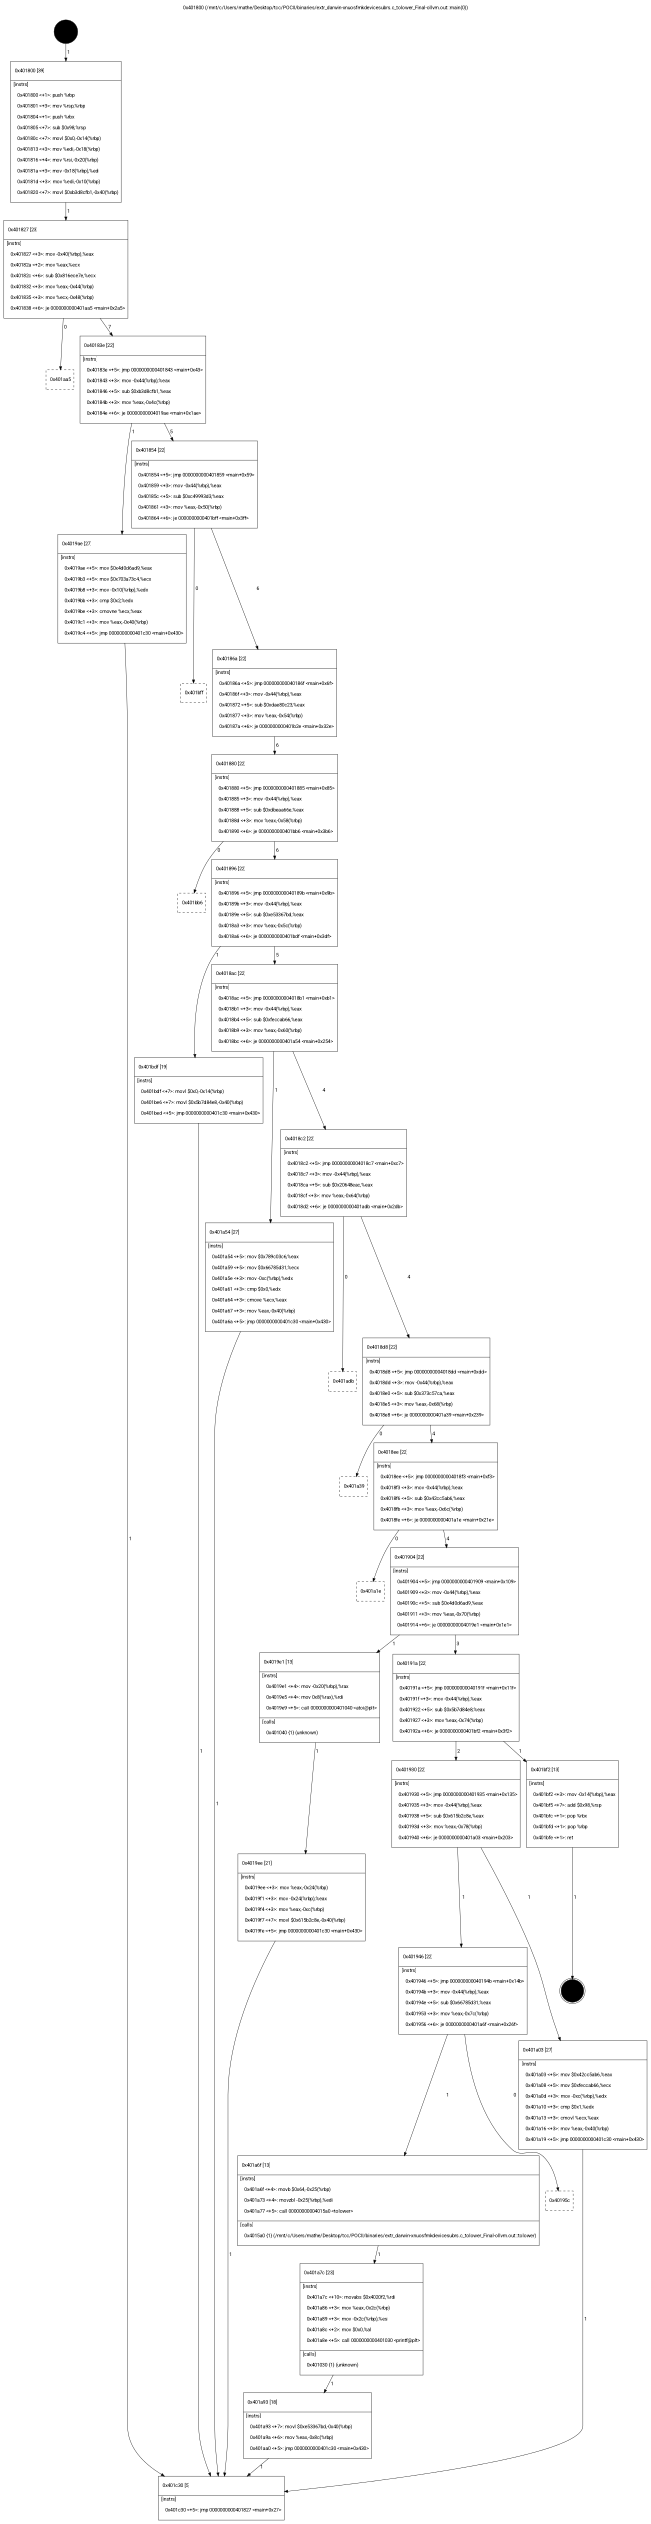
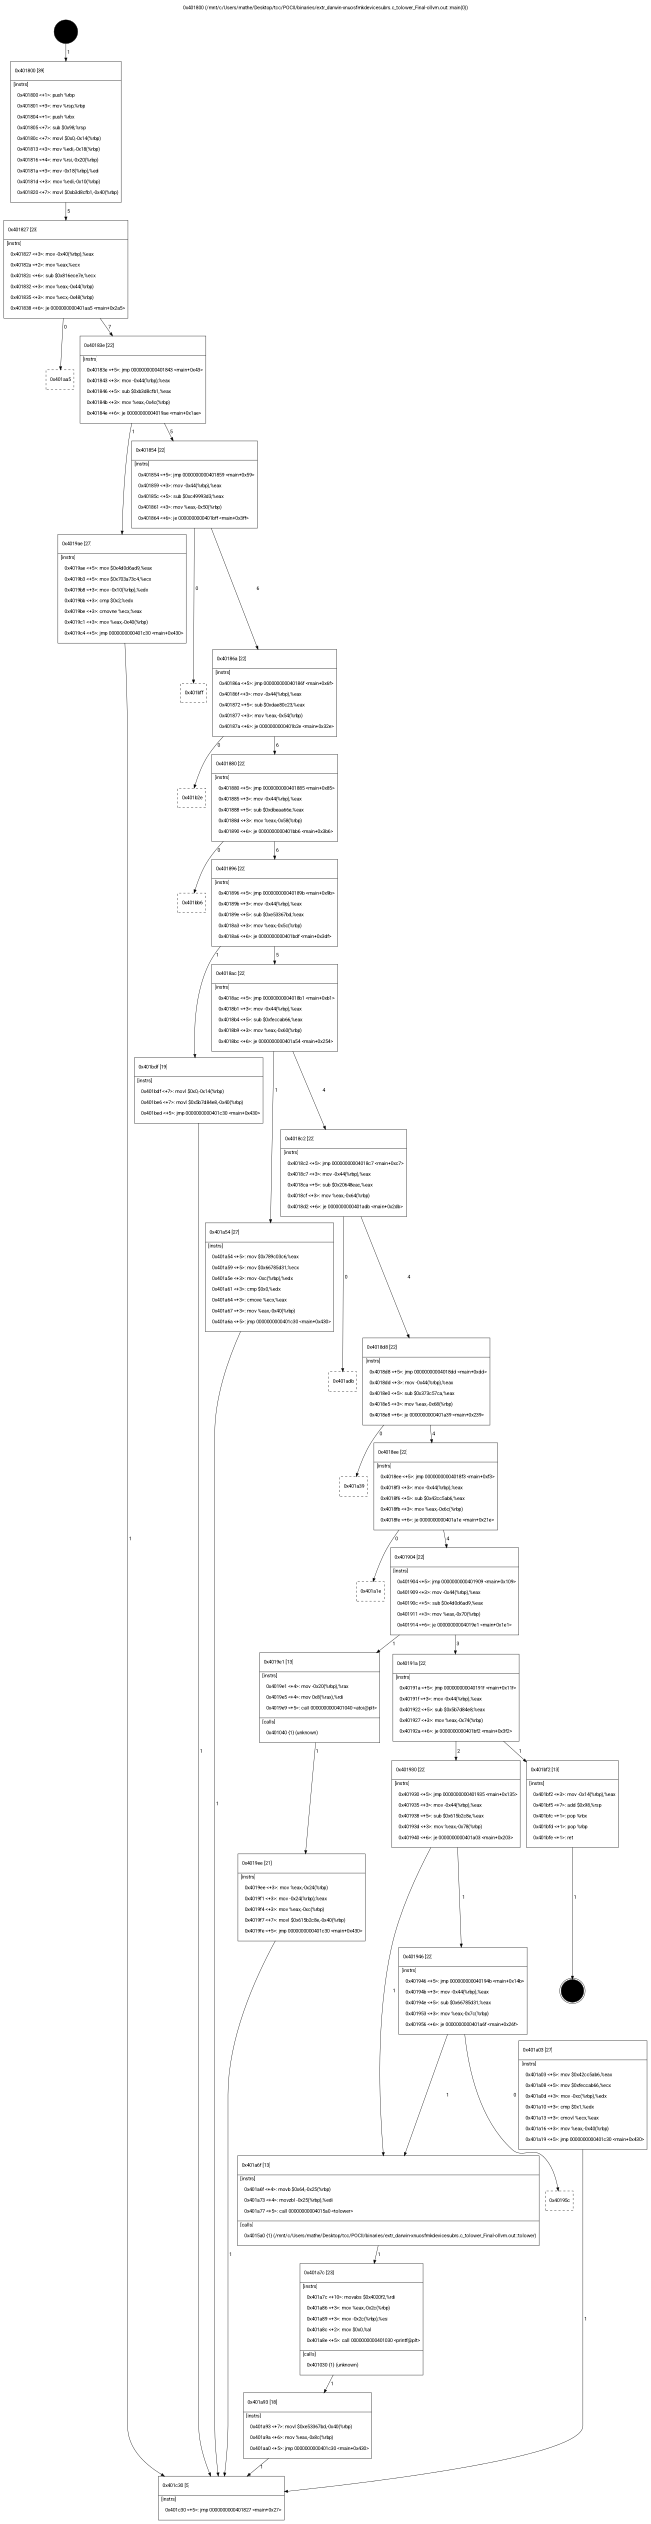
edge "0x401800 [39]" -> "0x401827 [23]": label " 1" -> " 5"
node "0x401b2e": added
edge "0x401930 [22]" -> "0x401a03 [27]": now "0x401930 [22]" -> "0x401a6f [13]"
